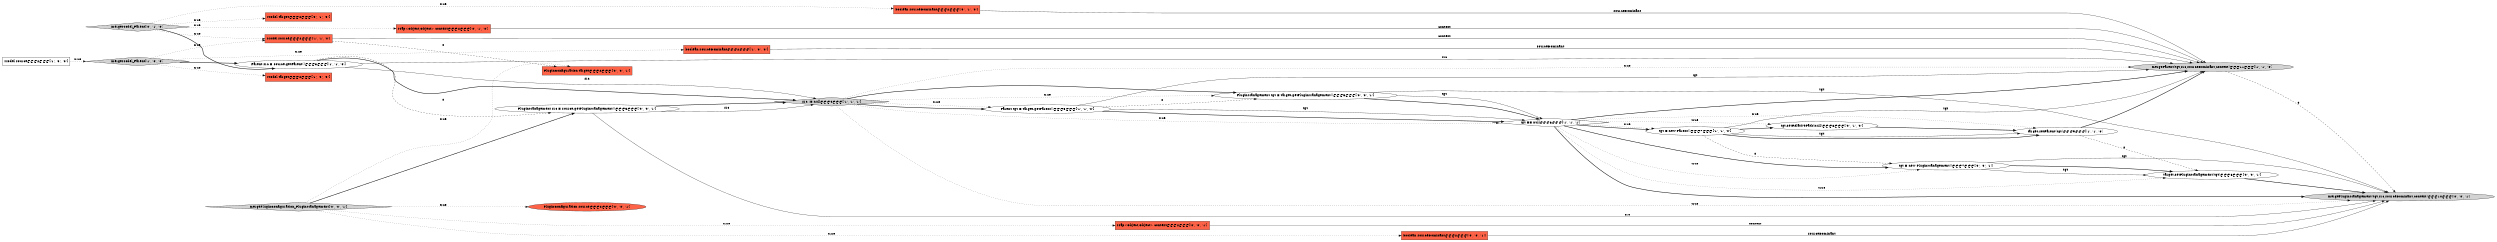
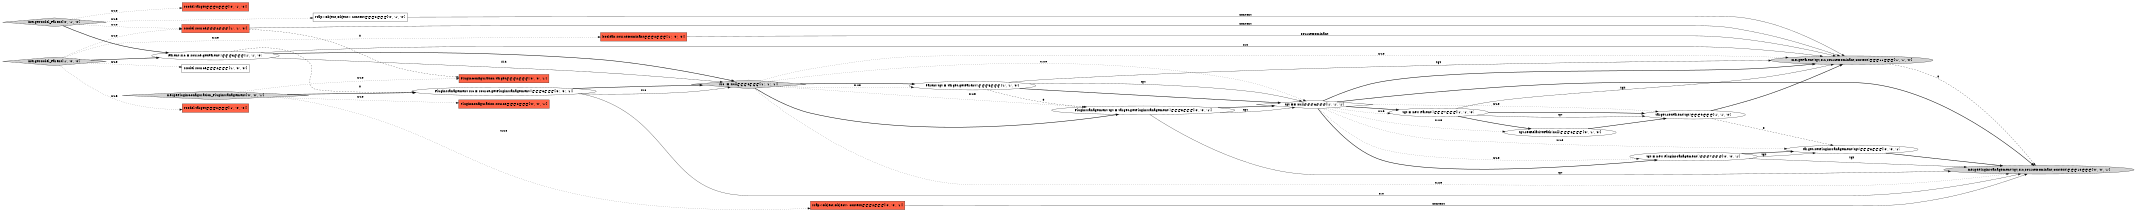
node "boolean sourceDominant@@@2@@@['0', '1', '0']": removed
node "Map<Object,Object> context@@@2@@@['0', '1', '0']": fillcolor tomato -> white
edge "Model source@@@2@@@['1', '0', '0']" -> "mergeModel_Parent['1', '0', '0']": reversed
edge "tgt = new Parent()@@@7@@@['1', '1', '0']" -> "tgt = new PluginManagement()@@@7@@@['0', '0', '1']": removed, label "0"
node "PluginConfiguration source@@@2@@@['0', '0', '1']": shape ellipse -> box
node "boolean sourceDominant@@@2@@@['0', '0', '1']": removed
